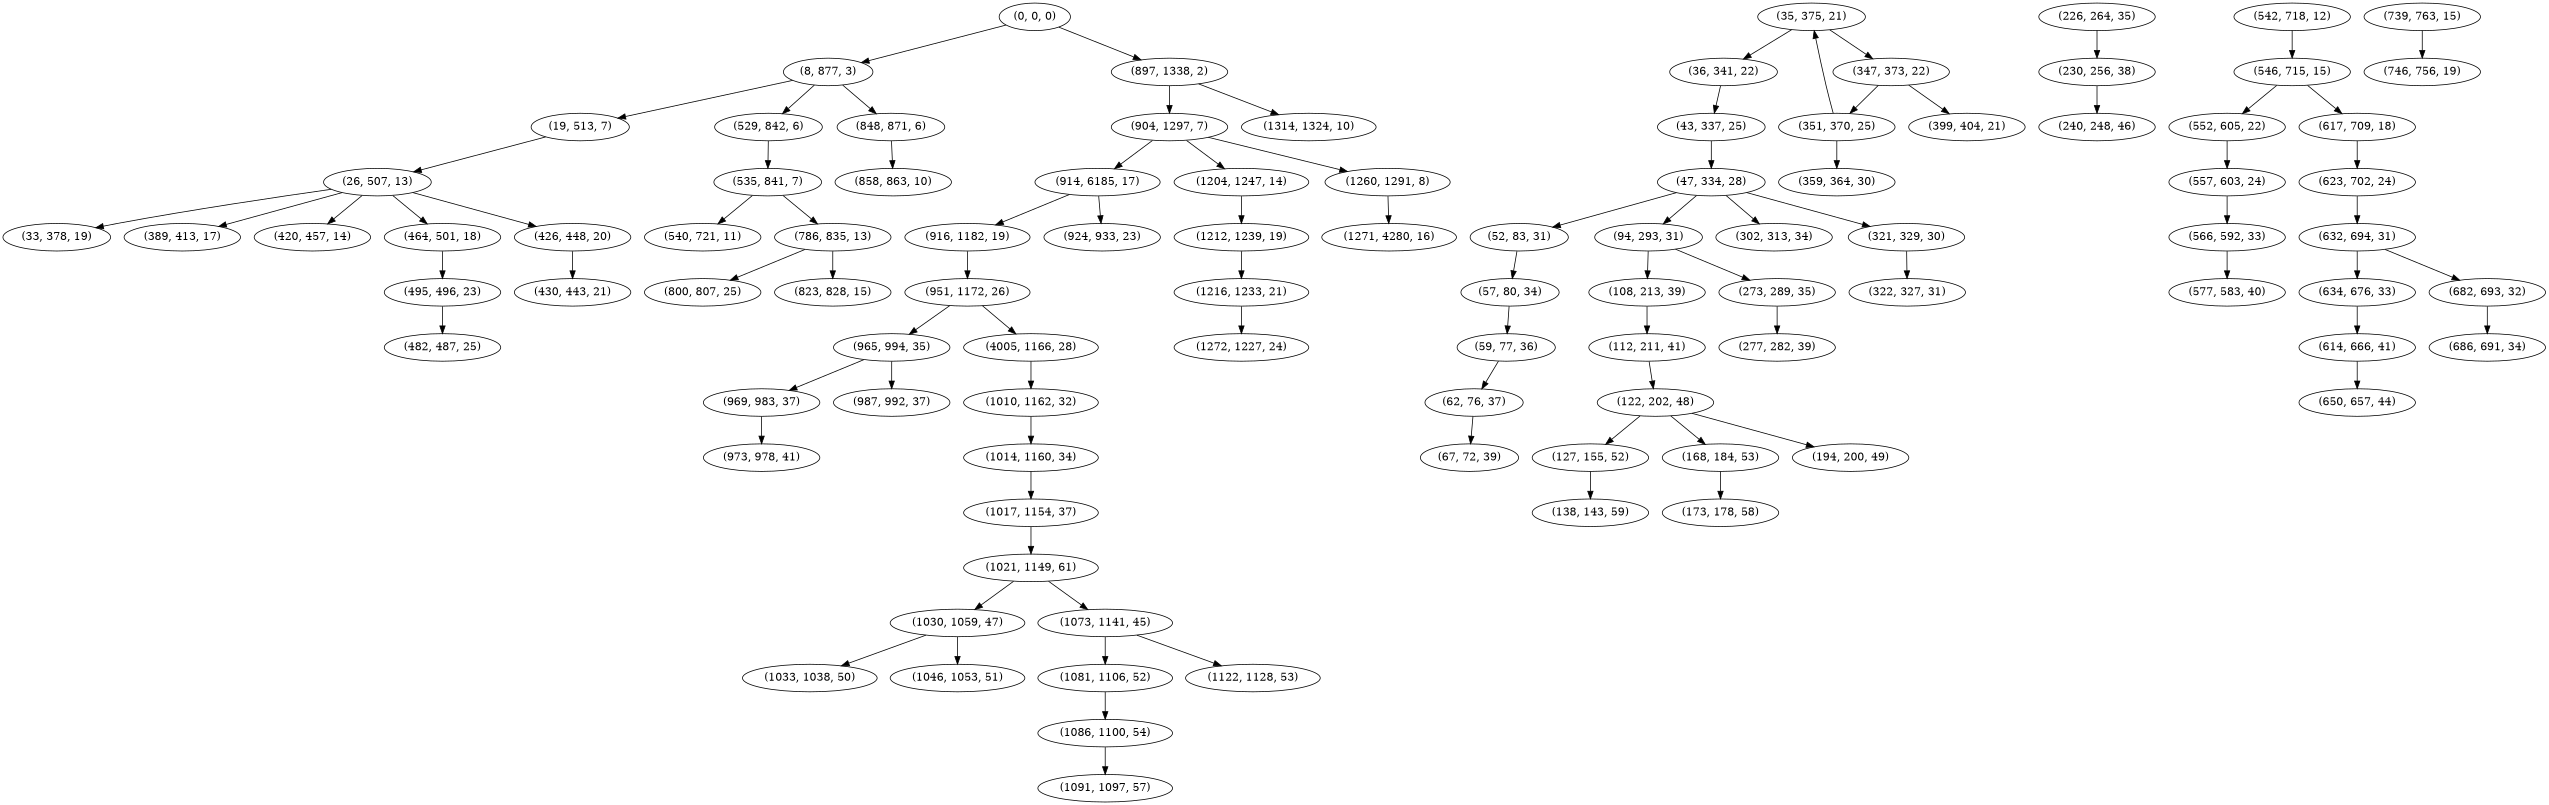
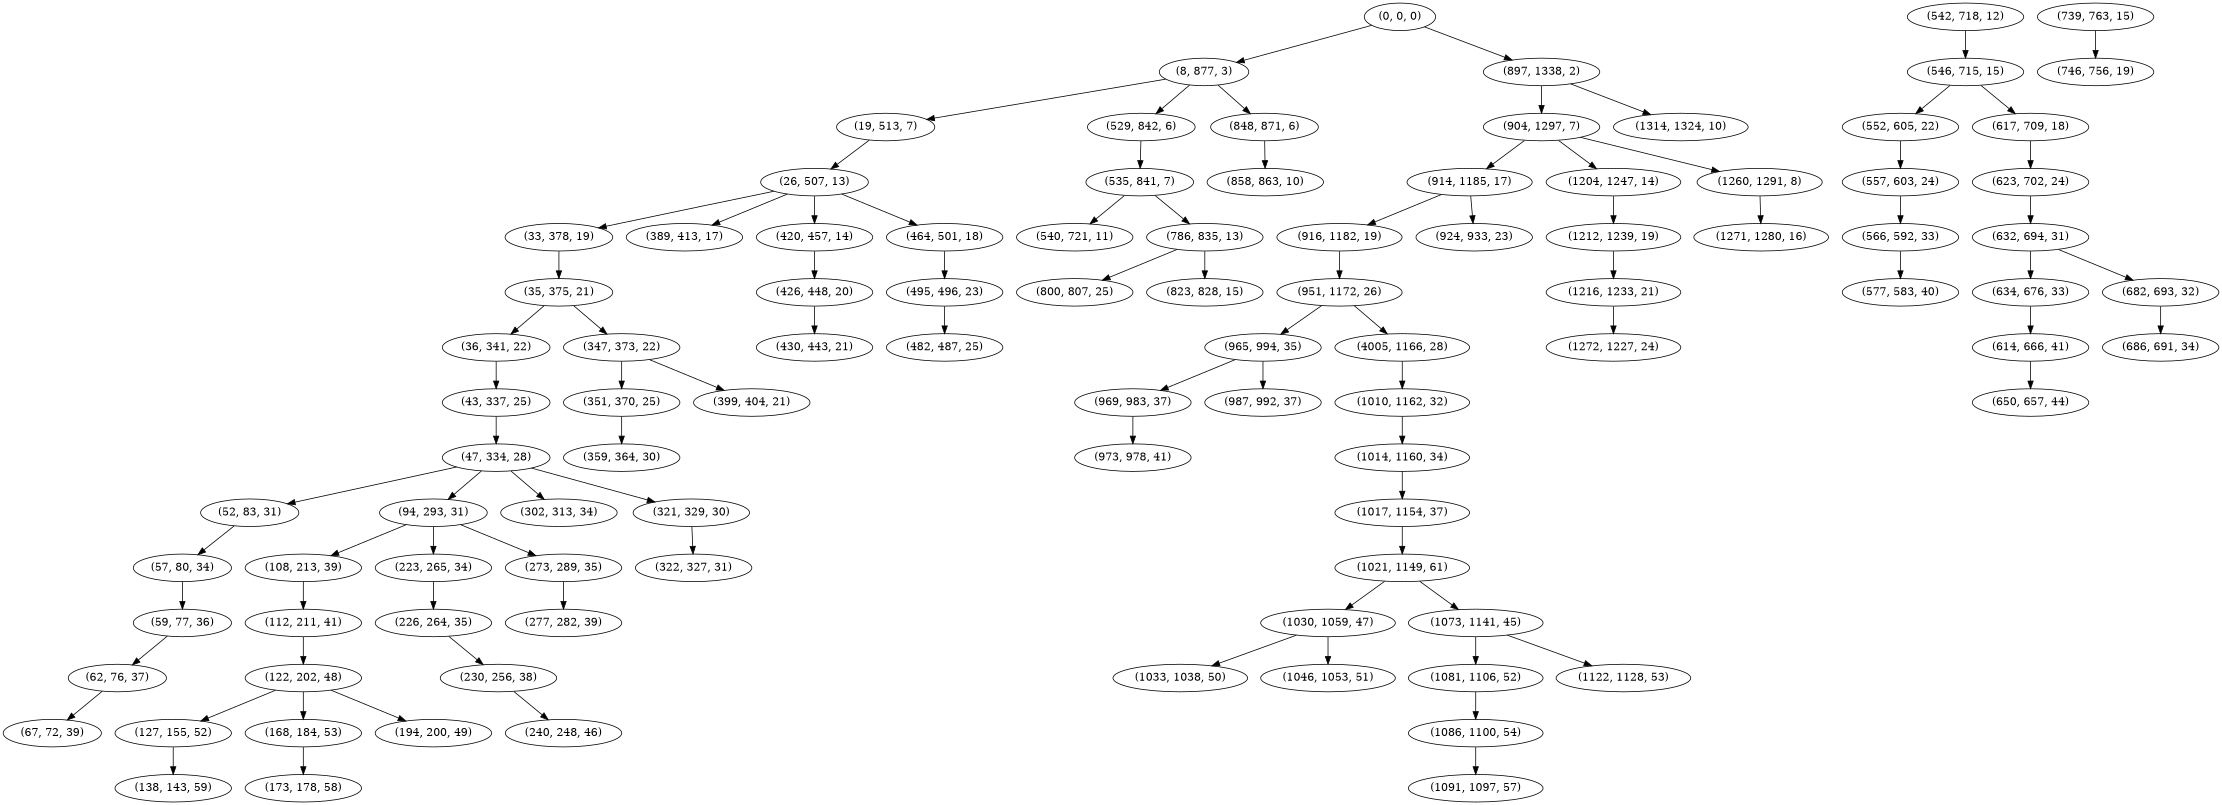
edge "(351, 370, 25)" -> "(35, 375, 21)": now "(33, 378, 19)" -> "(35, 375, 21)"
node "(914, 6185, 17)": label "(914, 6185, 17)" -> "(914, 1185, 17)"
edge "(26, 507, 13)" -> "(426, 448, 20)": now "(420, 457, 14)" -> "(426, 448, 20)"
node "(1271, 4280, 16)": label "(1271, 4280, 16)" -> "(1271, 1280, 16)"
node "(223, 265, 34)": added
